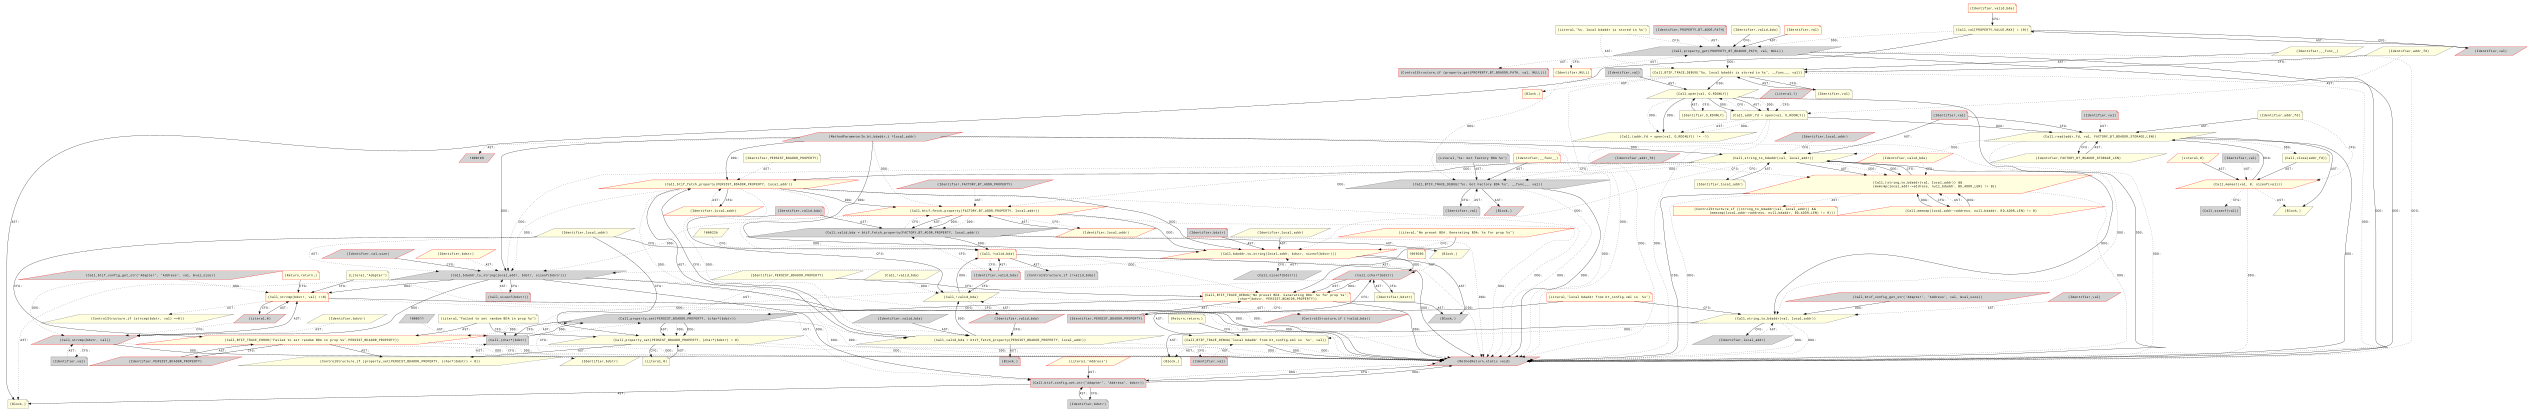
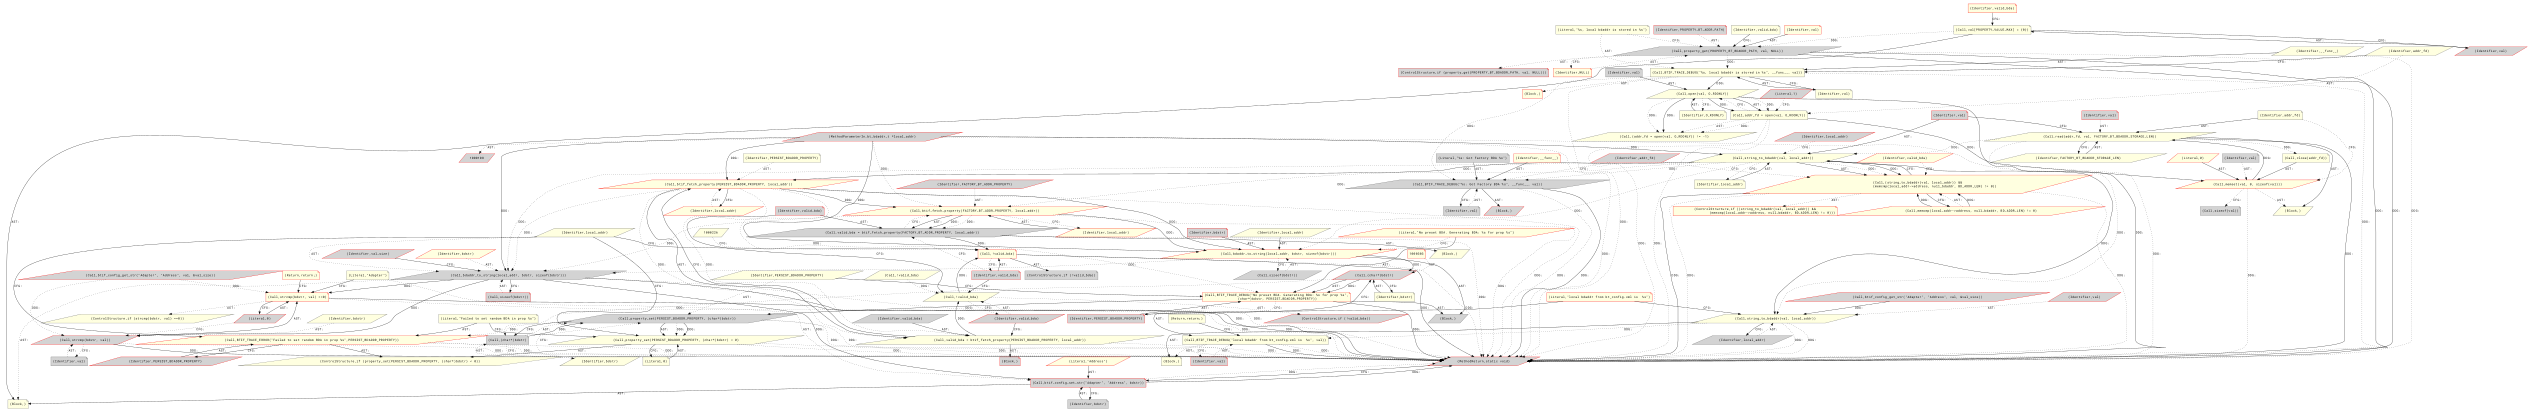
edge "(Call,addr_fd = open(val, O_RDONLY))" -> "(Call,read(addr_fd, val, FACTORY_BT_BDADDR_STORAGE_LEN))": now "(Call,addr_fd = open(val, O_RDONLY))" -> "(Call,memset(val, 0, sizeof(val)))"
node "1000311": removed
